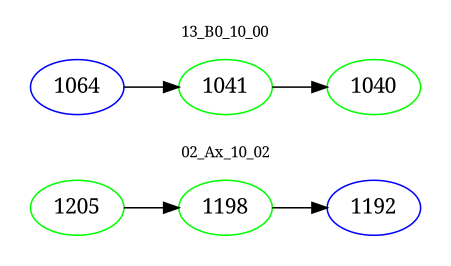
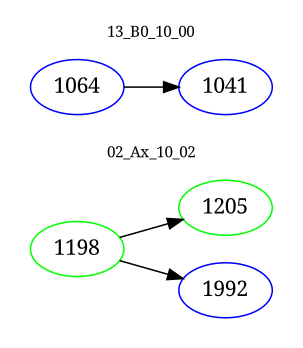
node "1041": color green -> blue
node "1040": removed
edge "1205" -> "1198": reversed
node "1192": label "1192" -> "1992"
